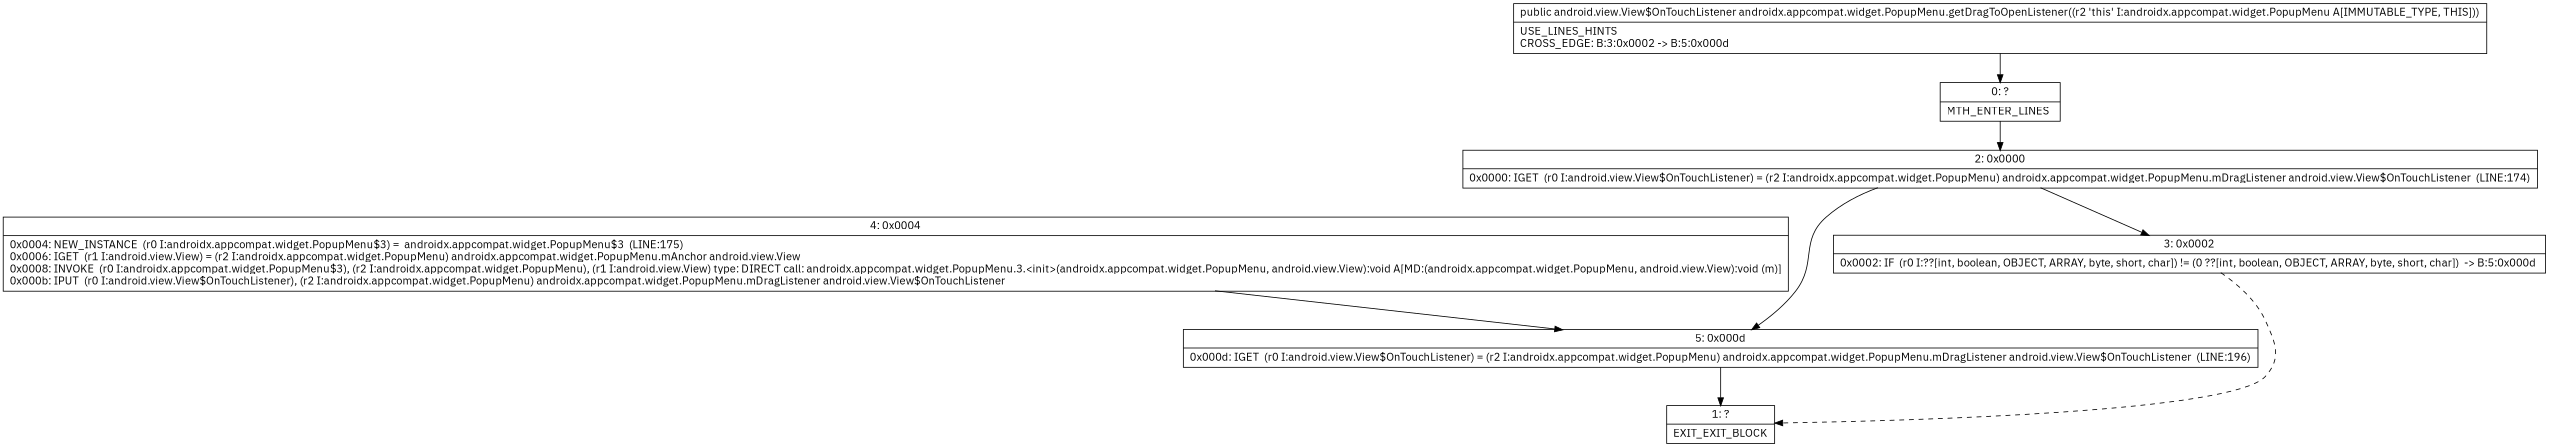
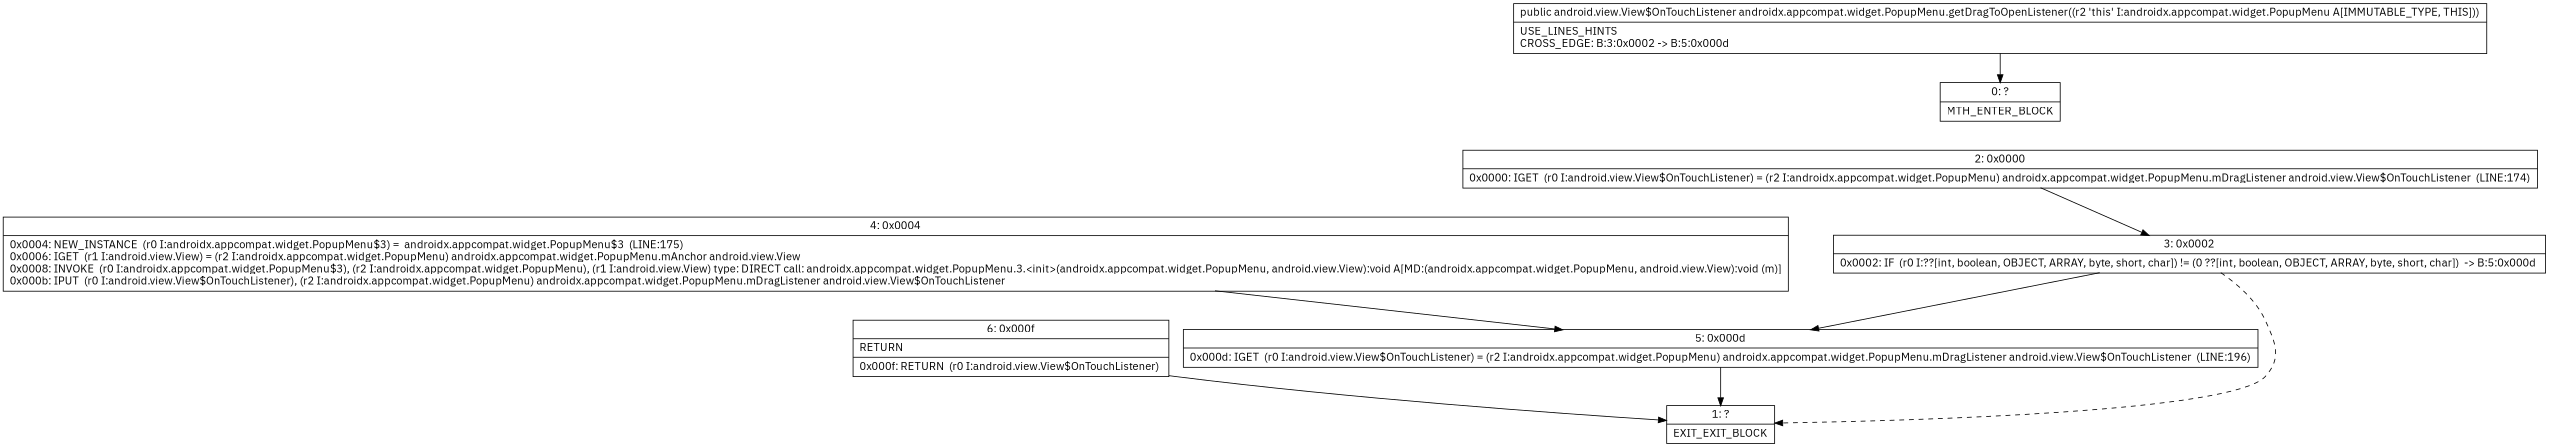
node "0: ?": text "MTH_ENTER_LINES" -> "MTH_ENTER_BLOCK"
edge "0: ?" -> "2: 0x0000": removed
edge "2: 0x0000" -> "5: 0x000d": now "3: 0x0002" -> "5: 0x000d"
node "6: 0x000f": added
